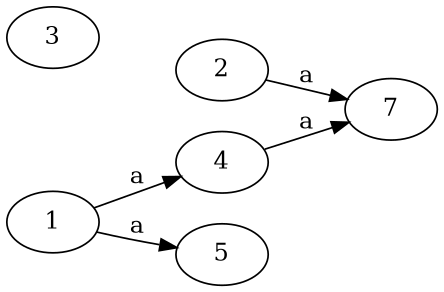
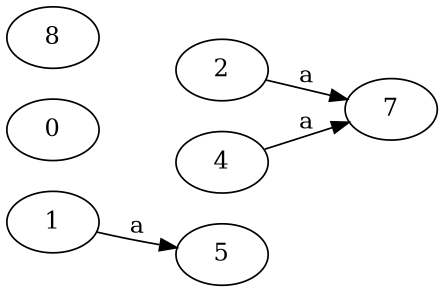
node "3": label "3" -> "8"
node "0": added
edge "1" -> "4": removed, label "a"
